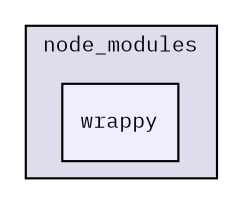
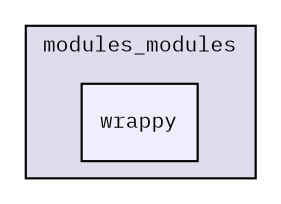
cluster "node_modules": label "node_modules" -> "modules_modules"
